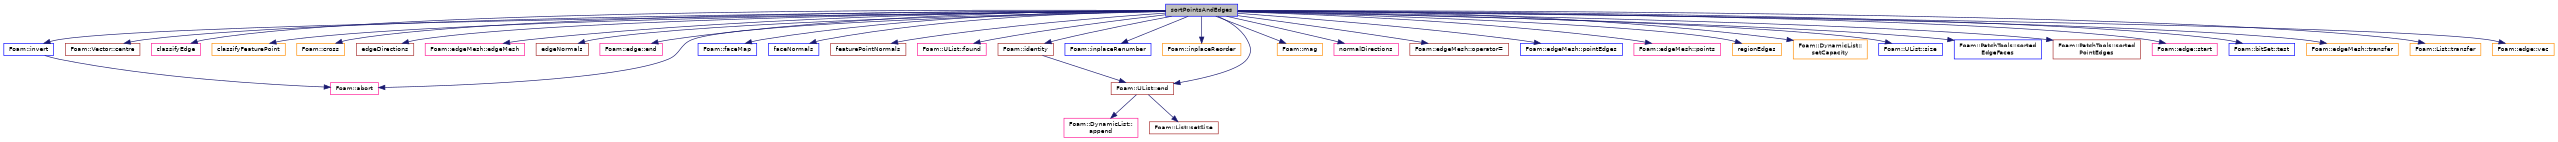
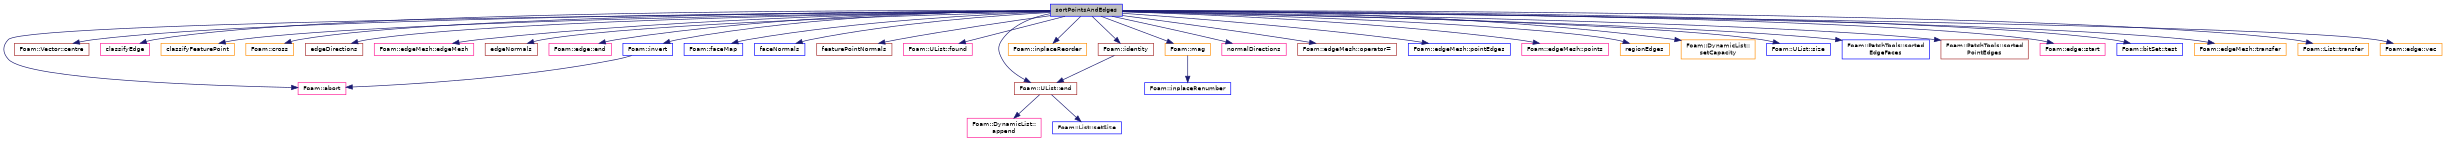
edge "sortPointsAndEdges" -> "Foam::inplaceRenumber": now "Foam::mag" -> "Foam::inplaceRenumber"
node "Foam::List::setSize": color brown -> blue
